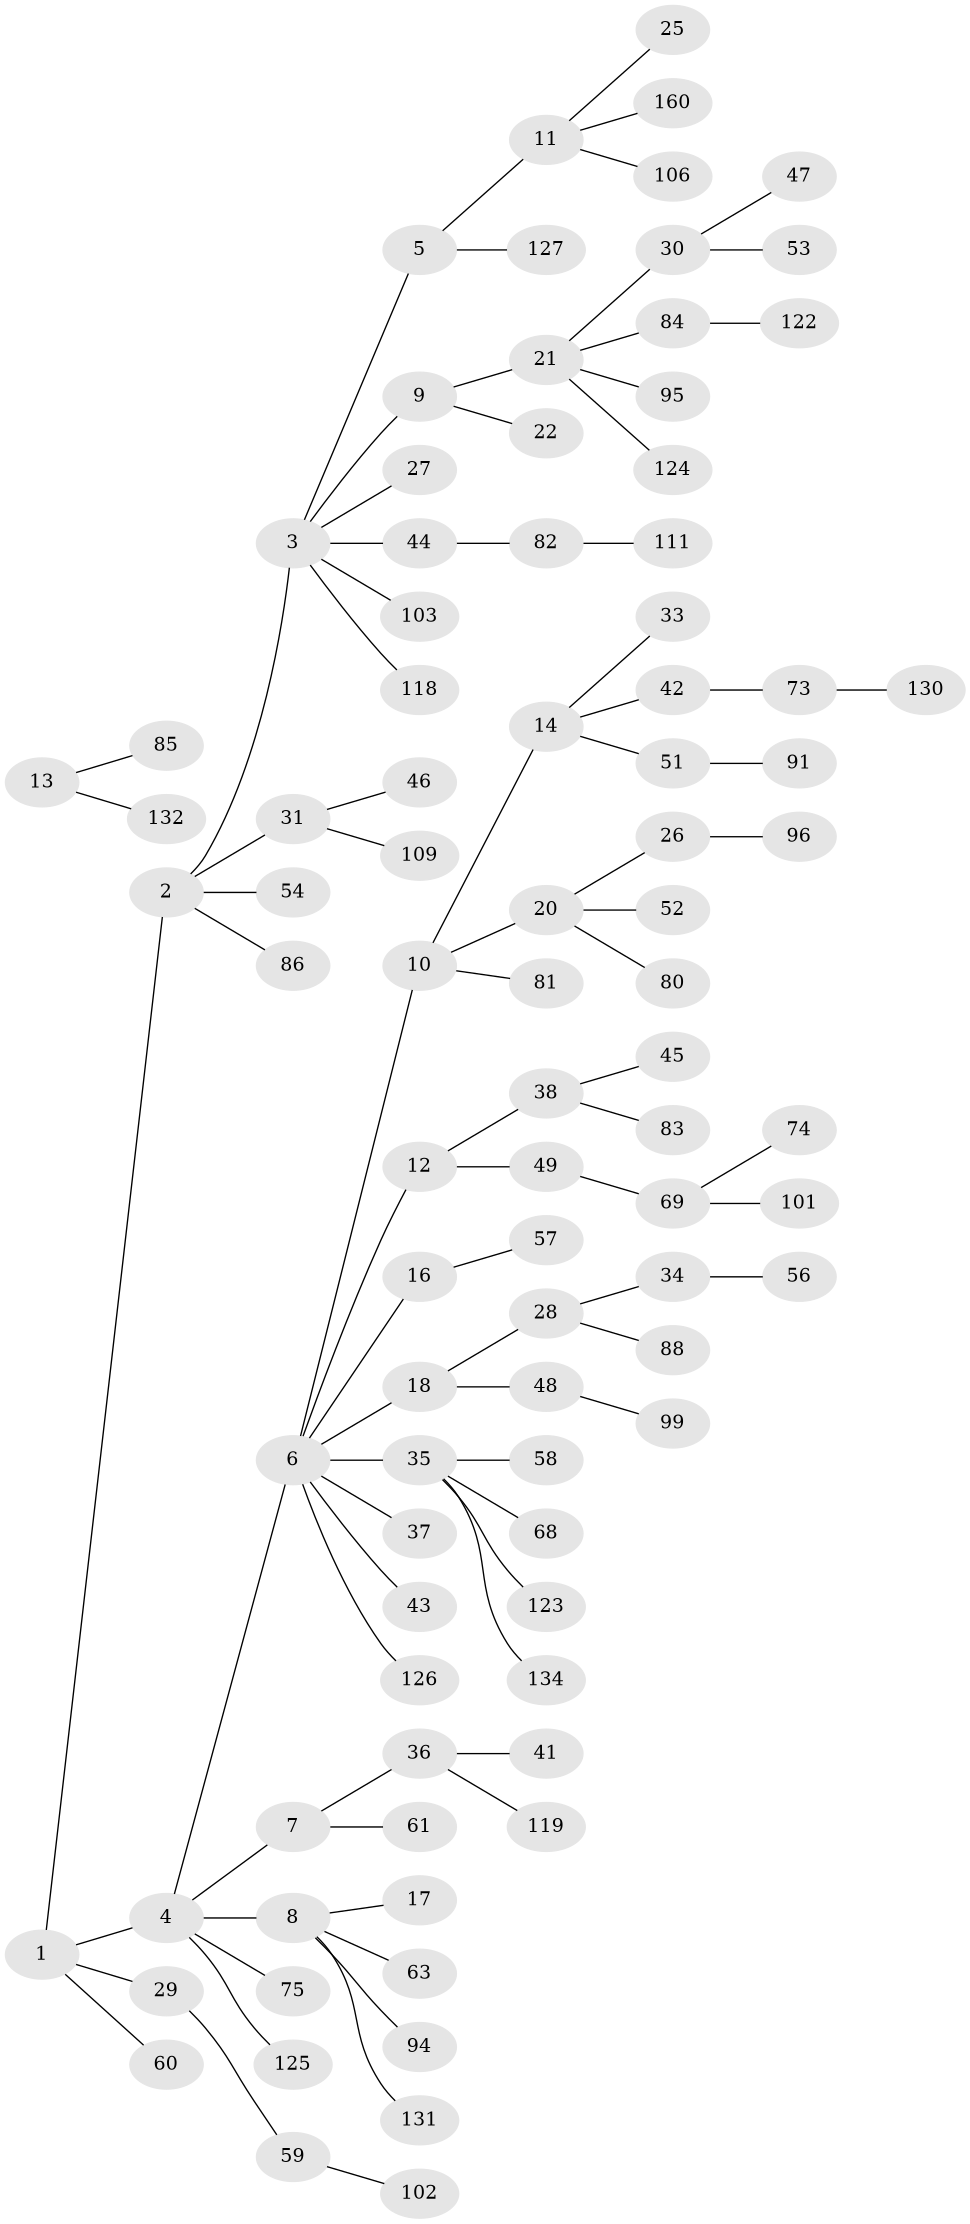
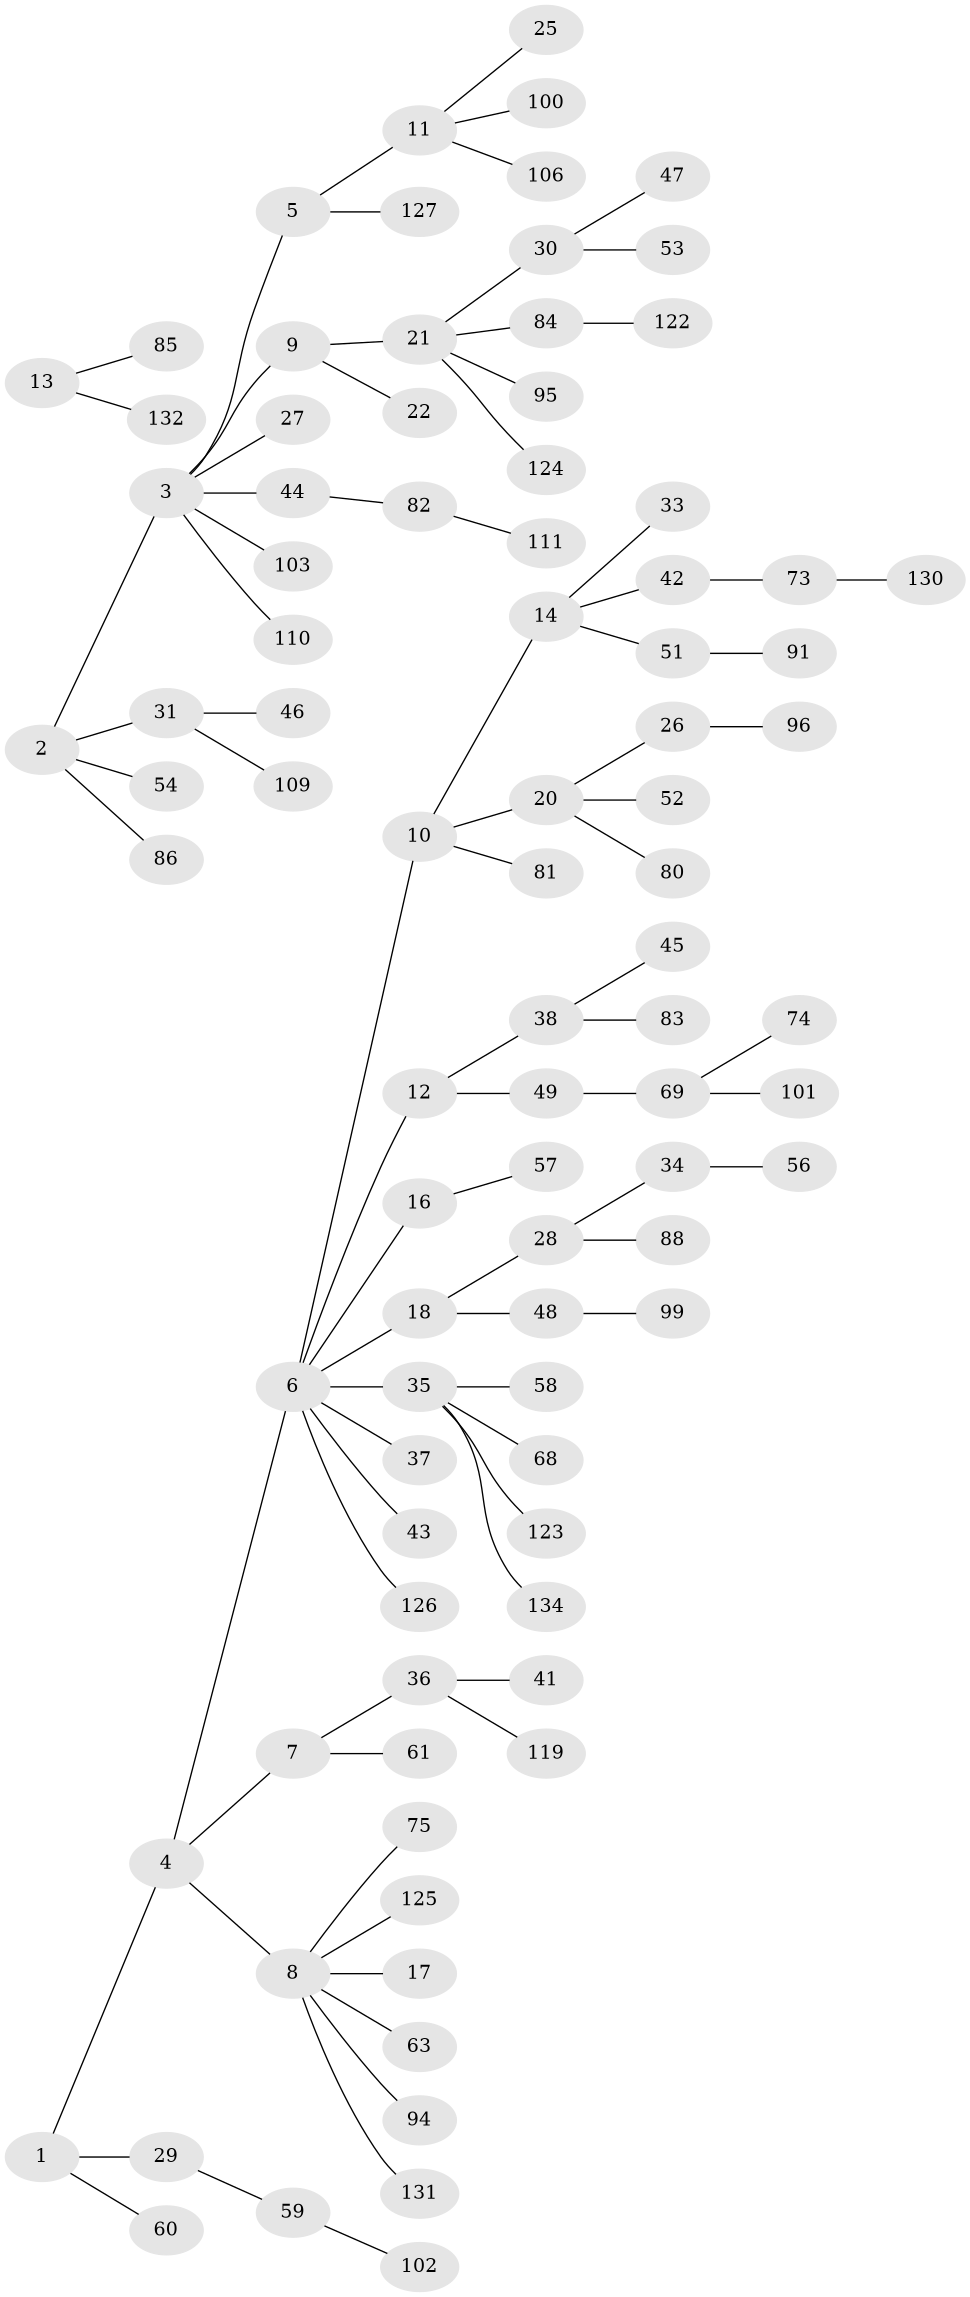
node "160": label "160" -> "100"
node "118": label "118" -> "110"
edge "2" -- "1": removed
edge "4" -- "75": now "8" -- "75"
edge "4" -- "125": now "8" -- "125"
